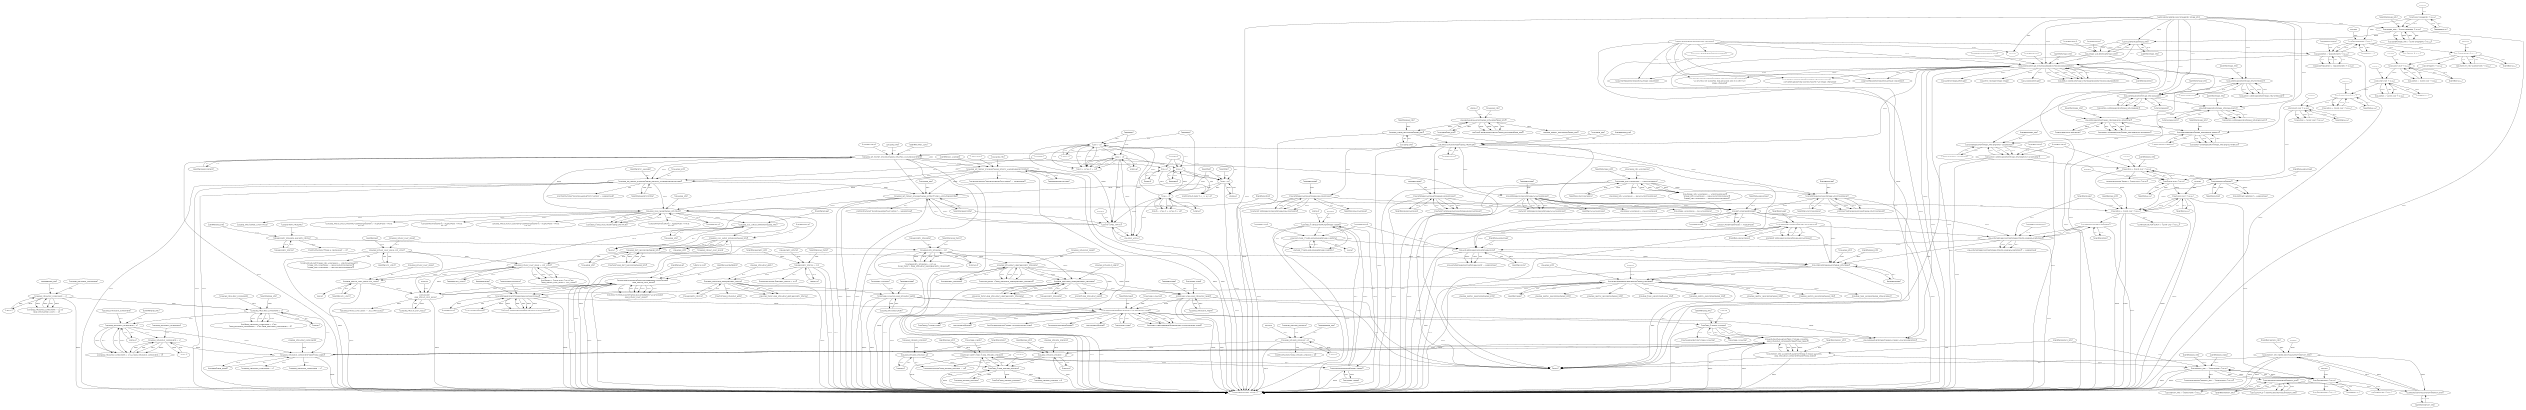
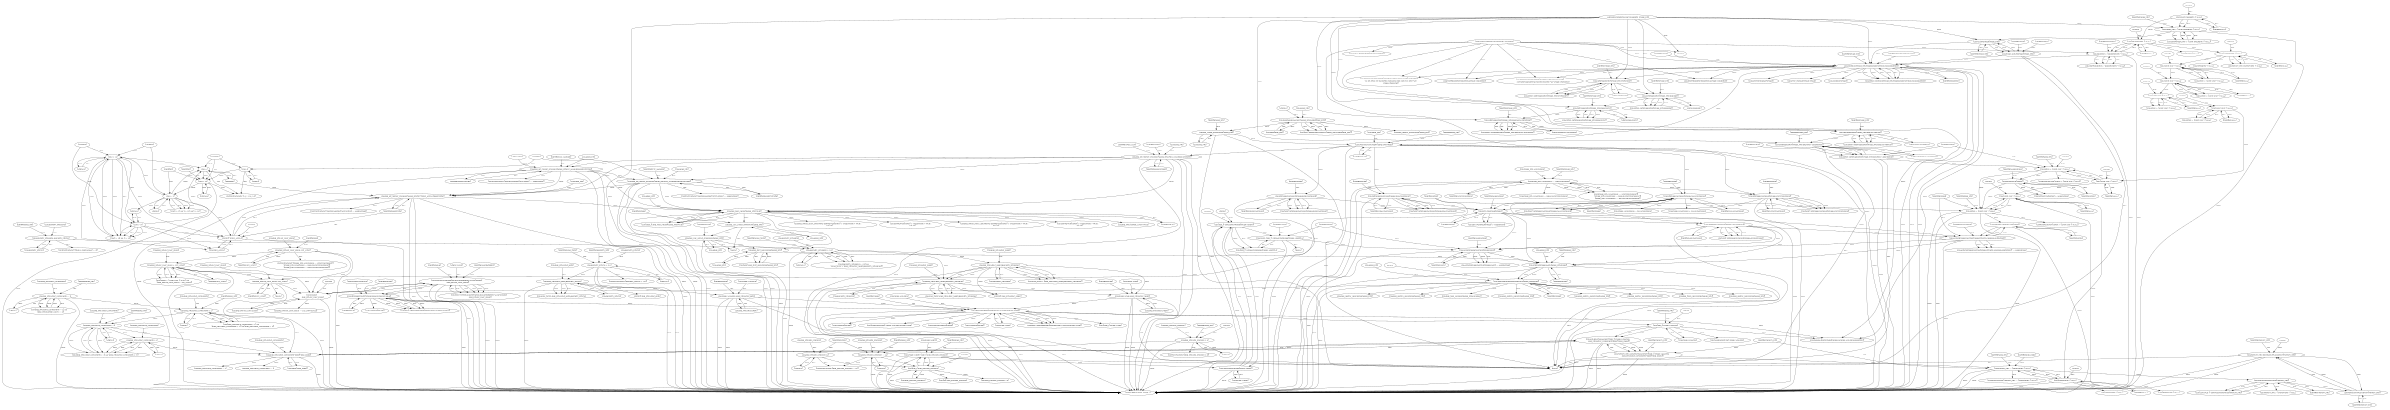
edge "(Call,i != 2)" -> "(Call,JPEG_APP0+i)": now "(Call,i != 2)" -> "(Literal,14)"
